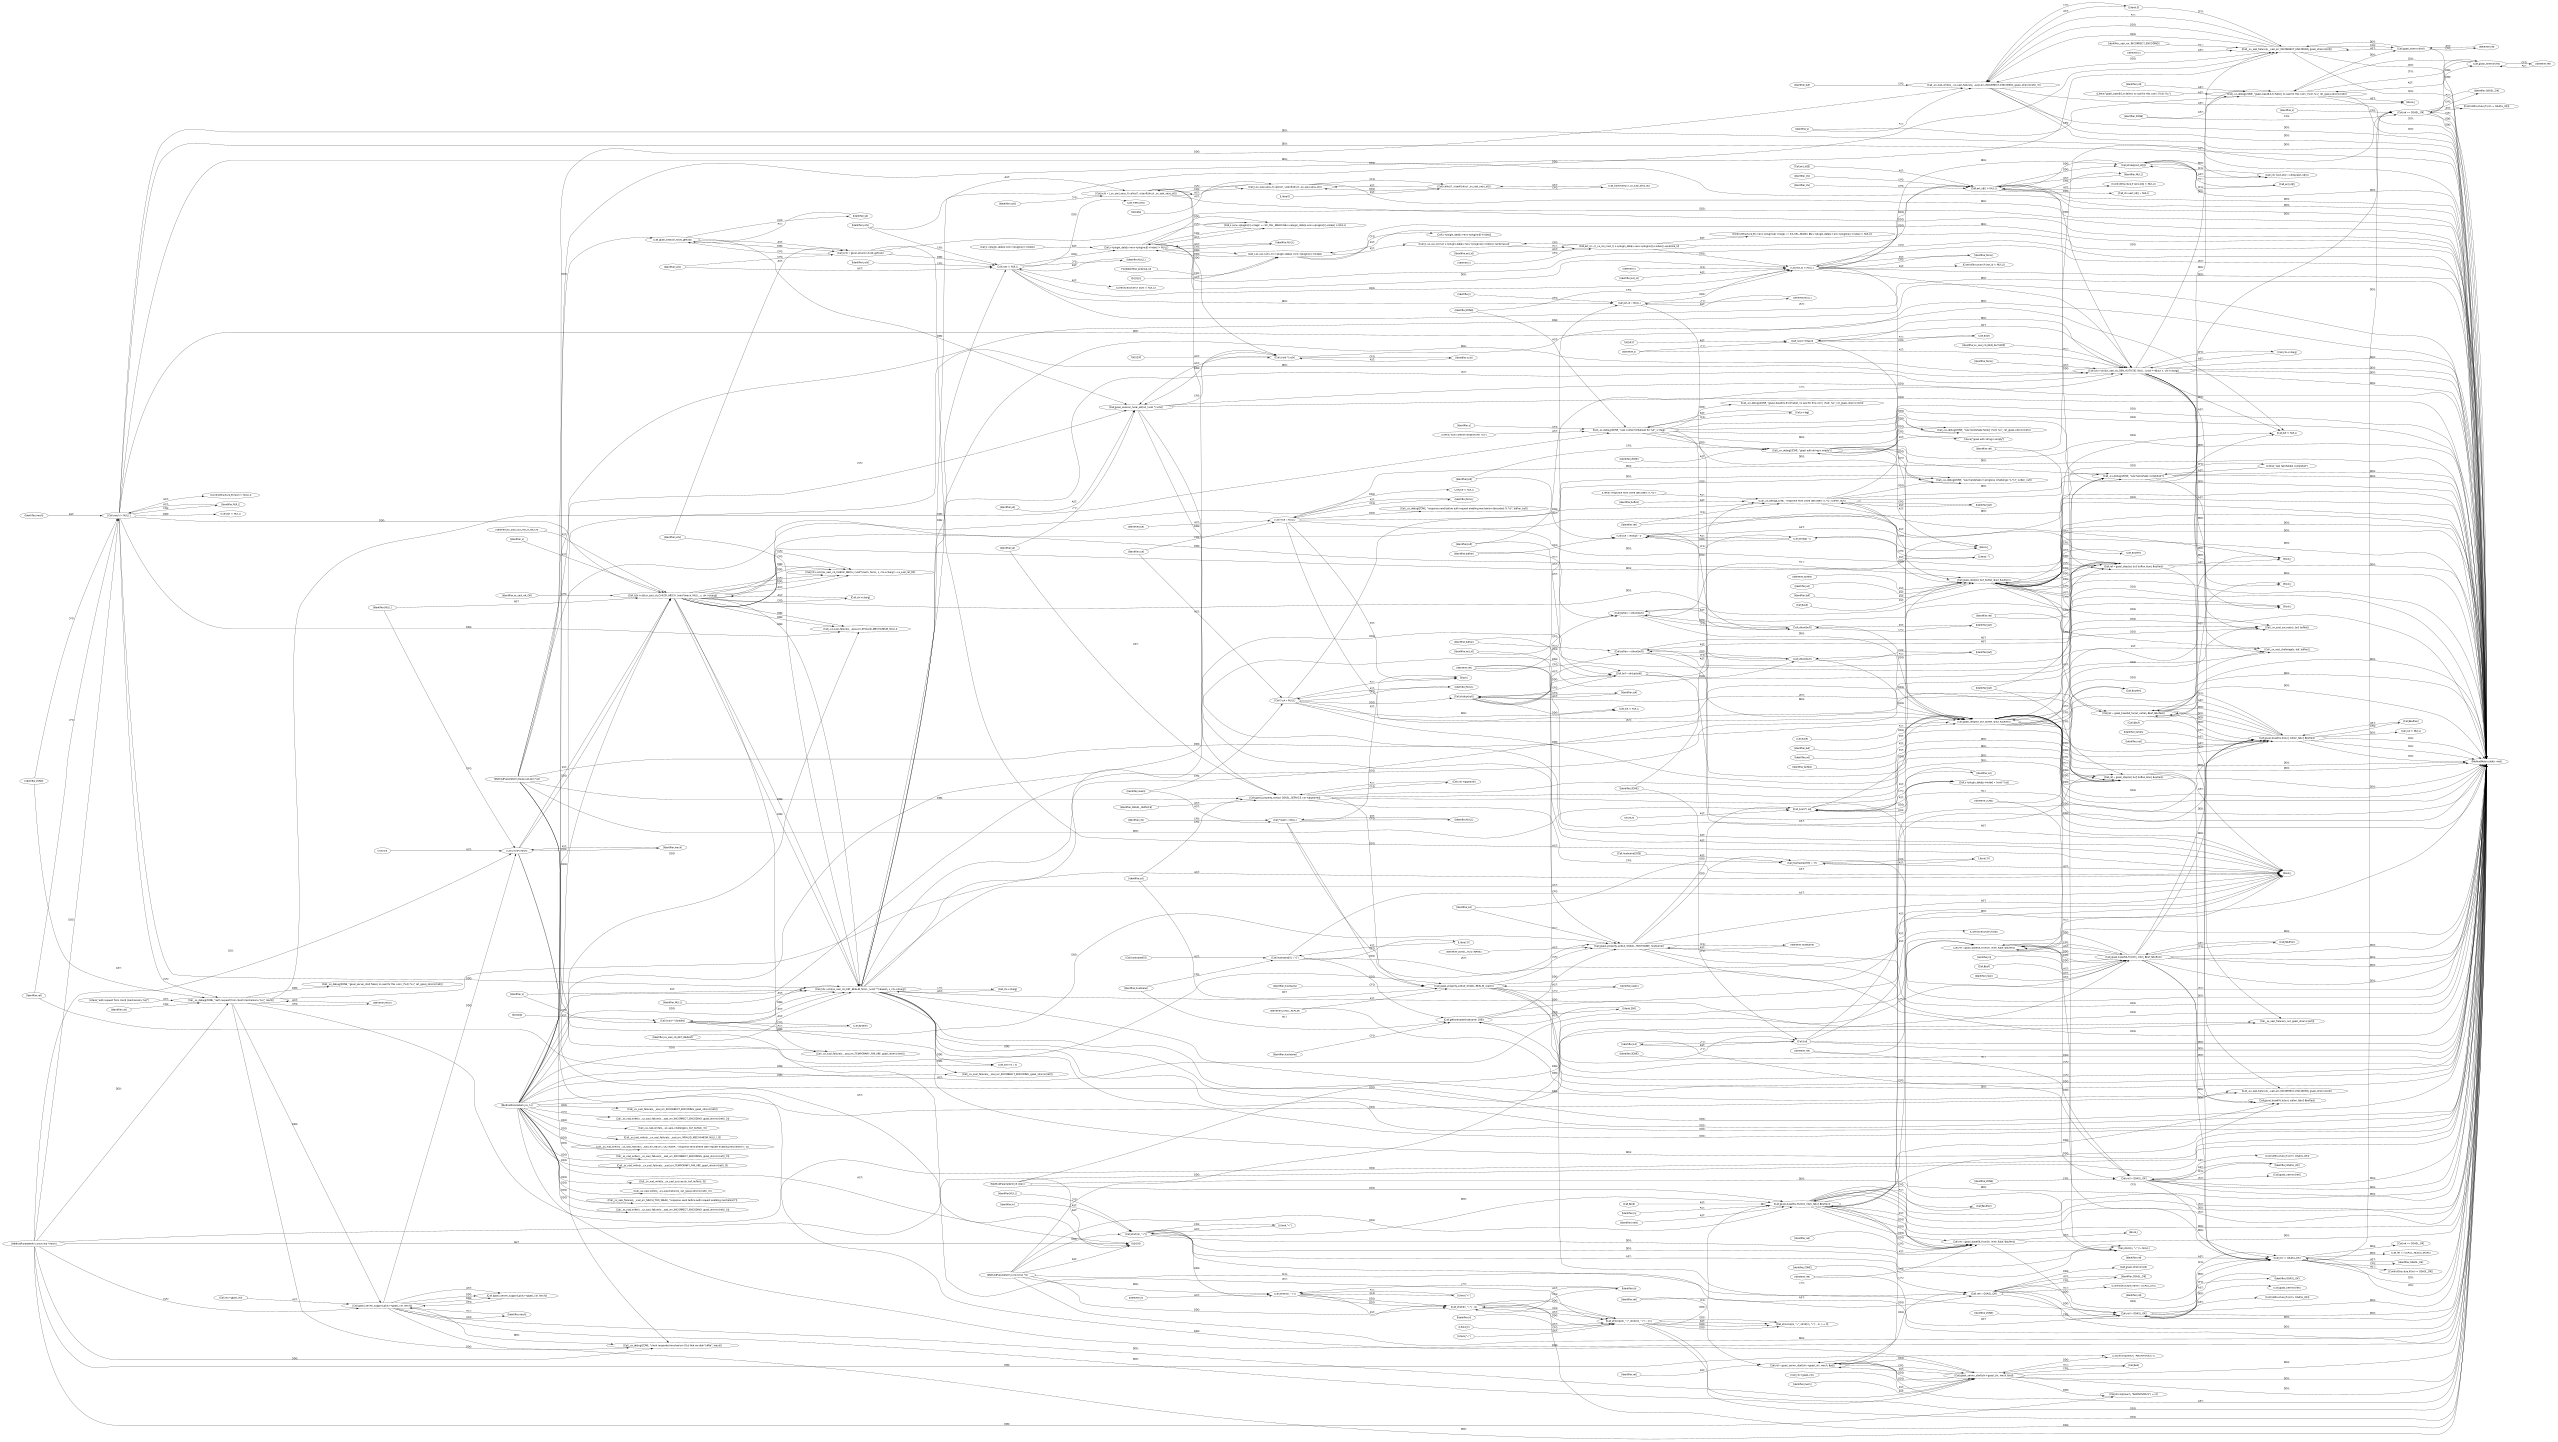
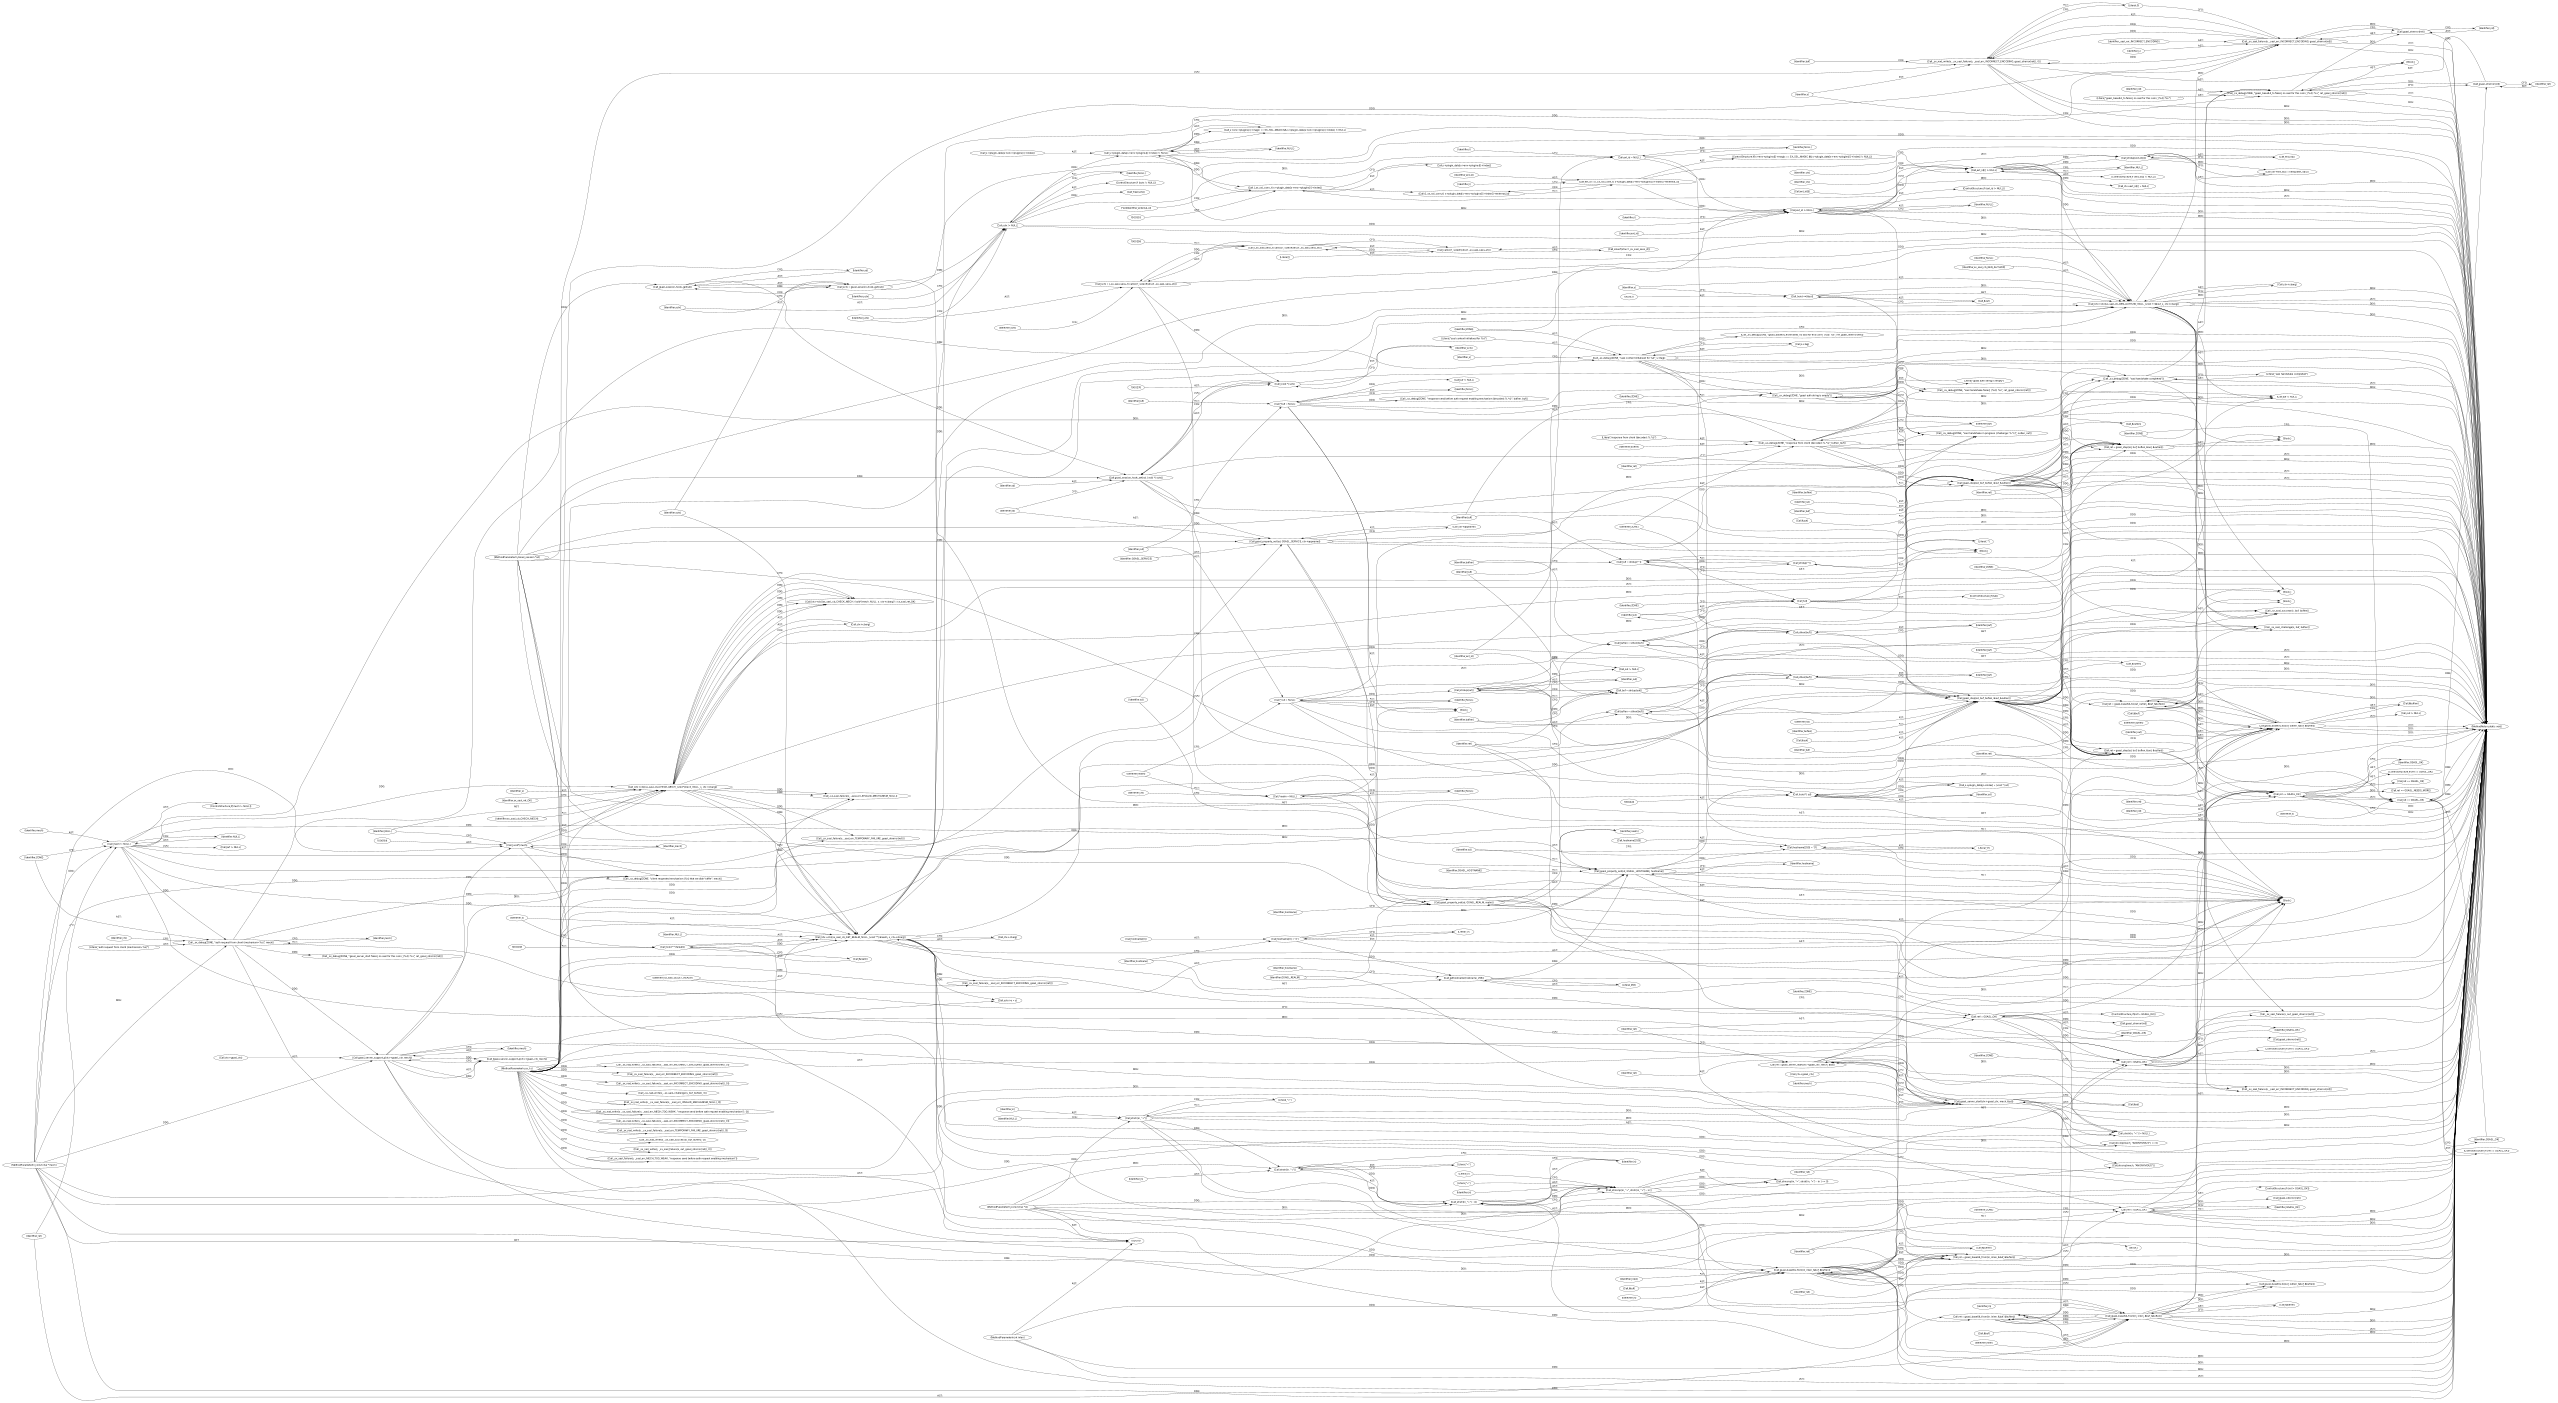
edge "(MethodParameterIn,const char *mech)" -> "(Call,gsasl_server_start(ctx->gsasl_ctx, mech, &sd))": added, label "DDG:"
